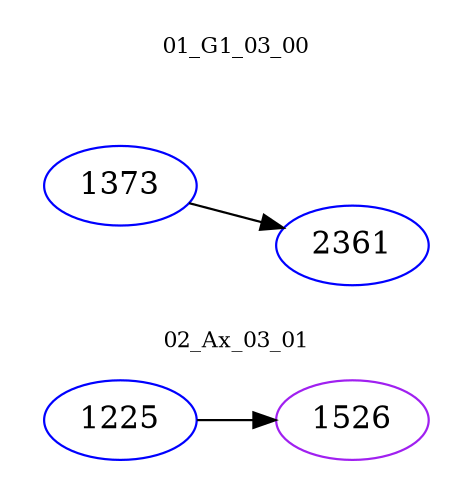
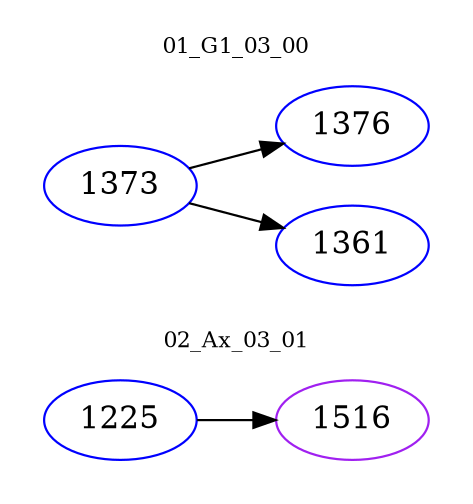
node "1376": added
node "2361": label "2361" -> "1361"
node "1526": label "1526" -> "1516"
